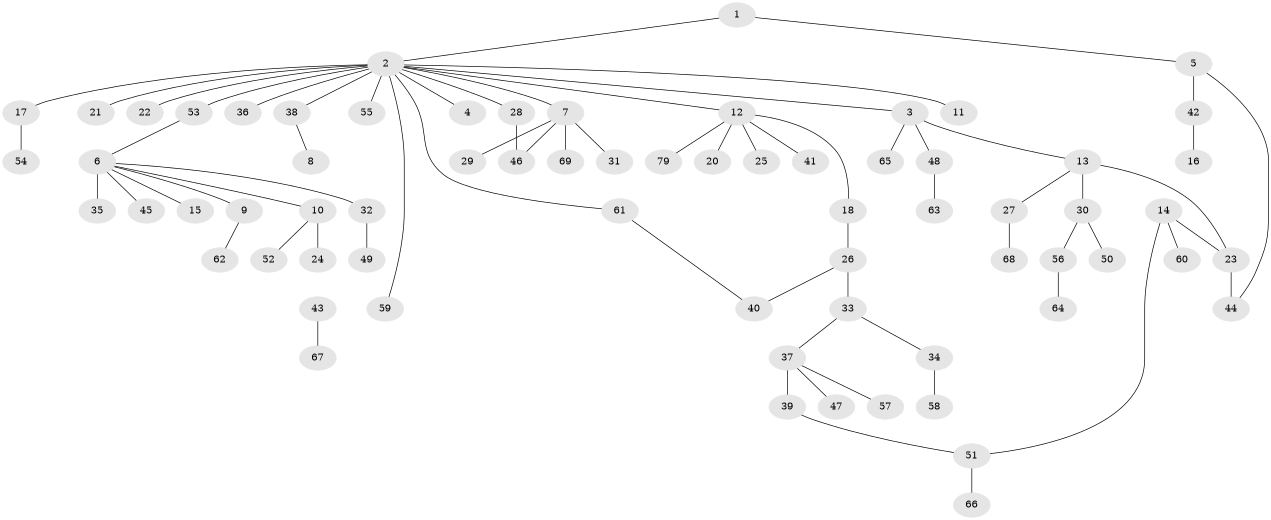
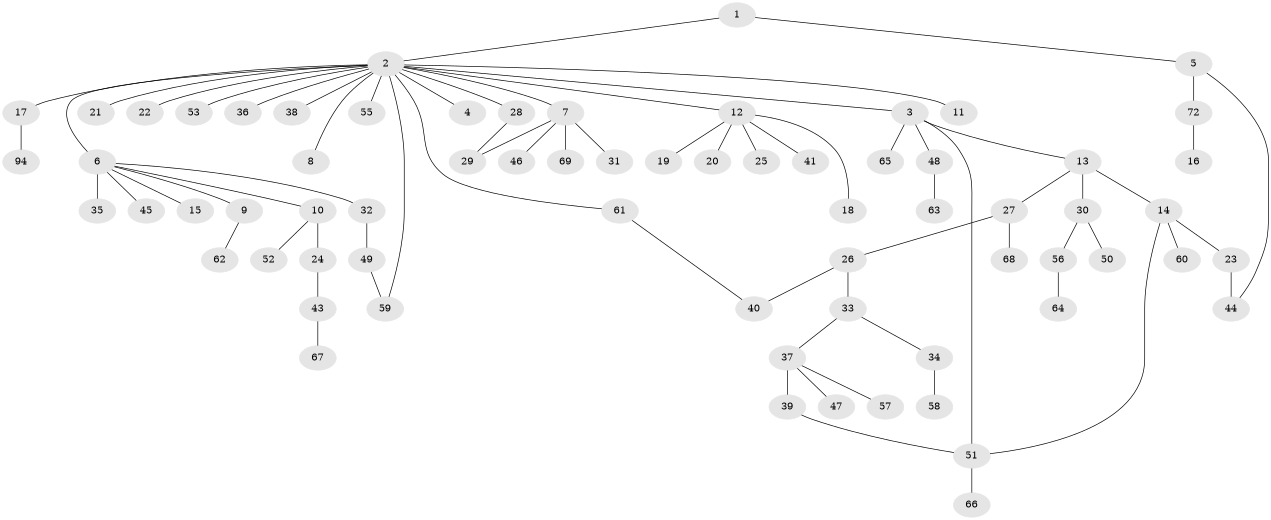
node "42": label "42" -> "72"
edge "28" -- "46": now "28" -- "29"
edge "53" -- "6": now "2" -- "6"
edge "38" -- "8": now "2" -- "8"
node "54": label "54" -> "94"
node "79": label "79" -> "19"
edge "13" -- "23": now "13" -- "14"
edge "18" -- "26": now "27" -- "26"
edge "3" -- "51": added
edge "49" -- "59": added
edge "24" -- "43": added
